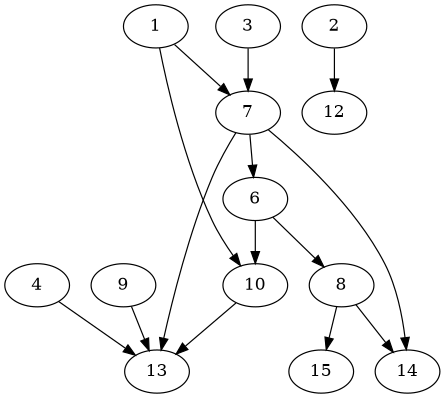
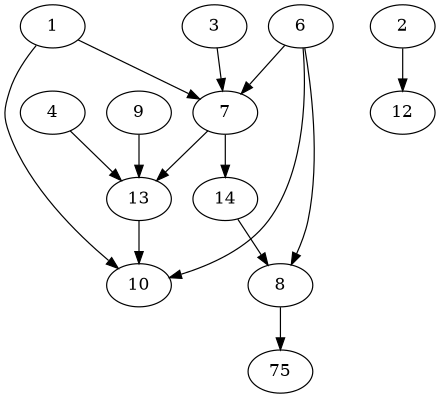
edge "7" -> "6": reversed
edge "8" -> "14": reversed
edge "10" -> "13": reversed
node "15": label "15" -> "75"
